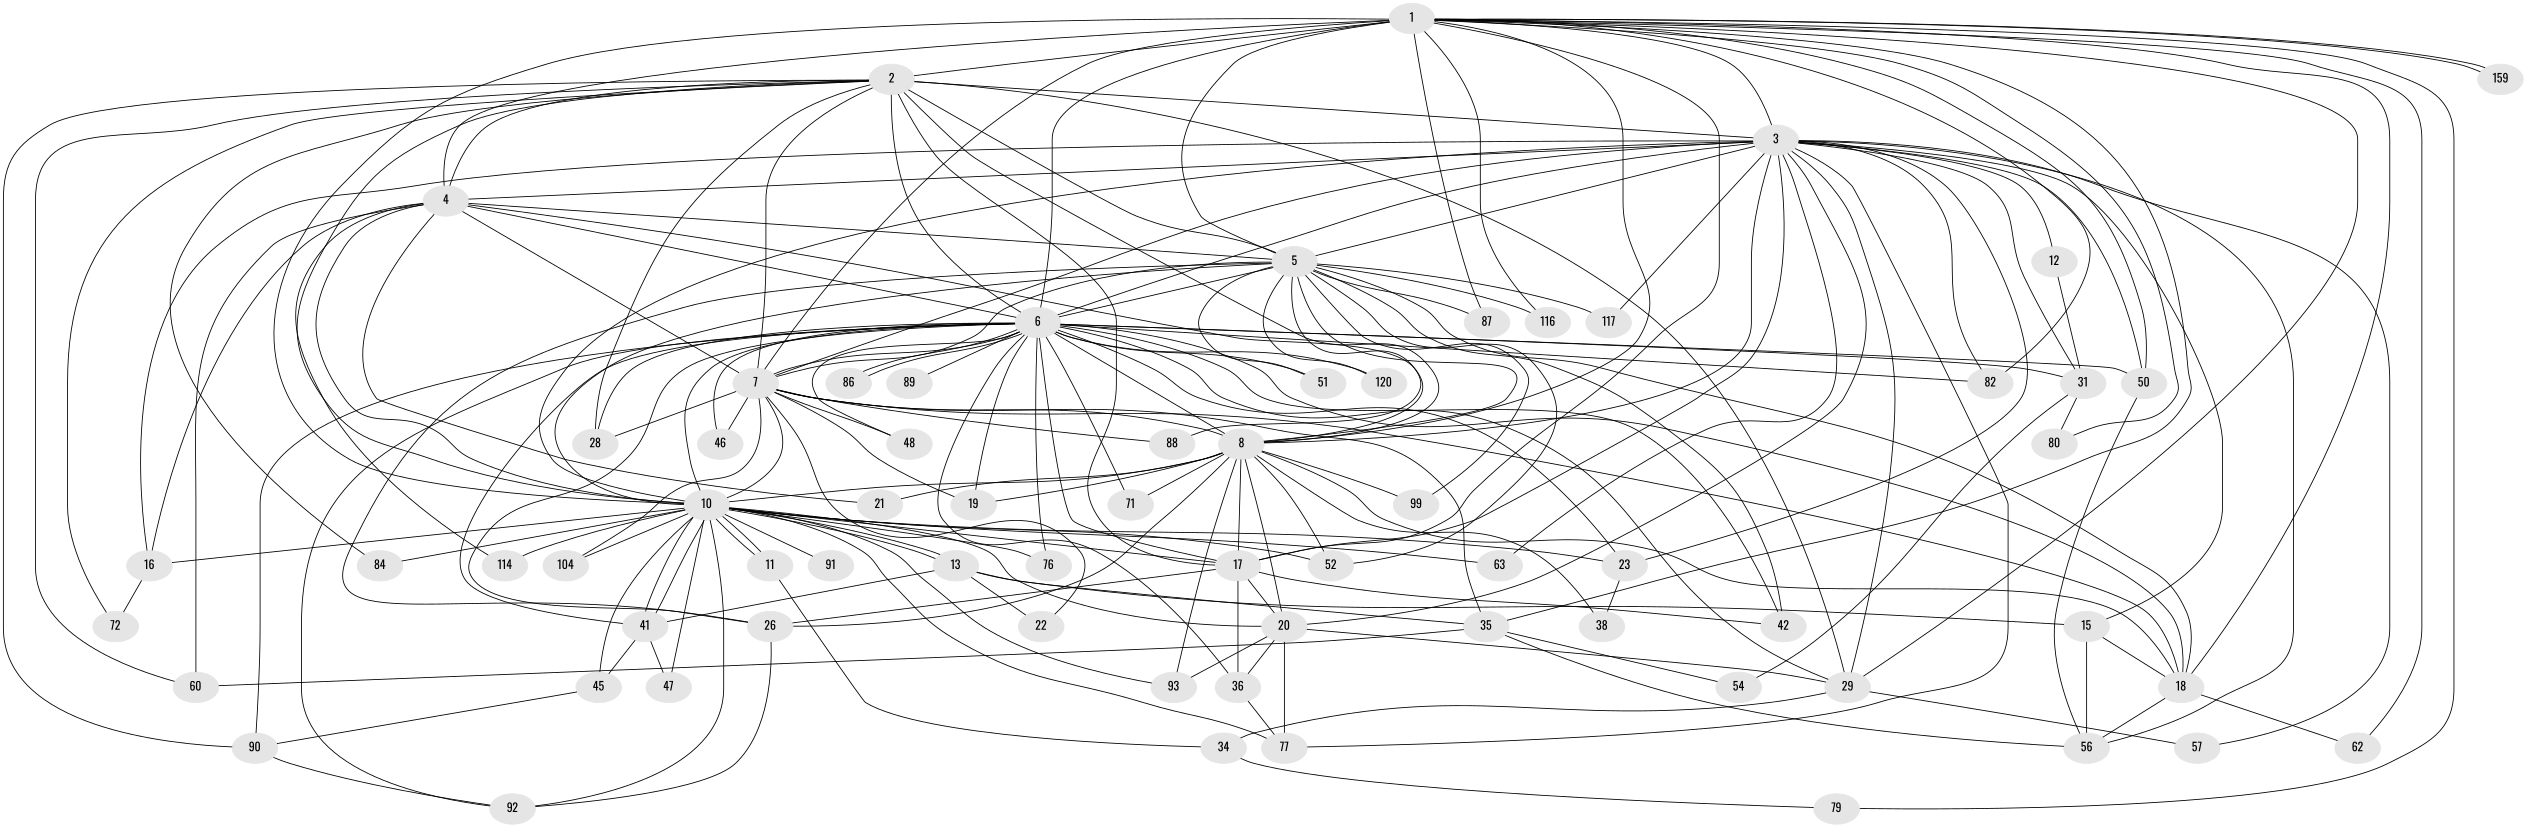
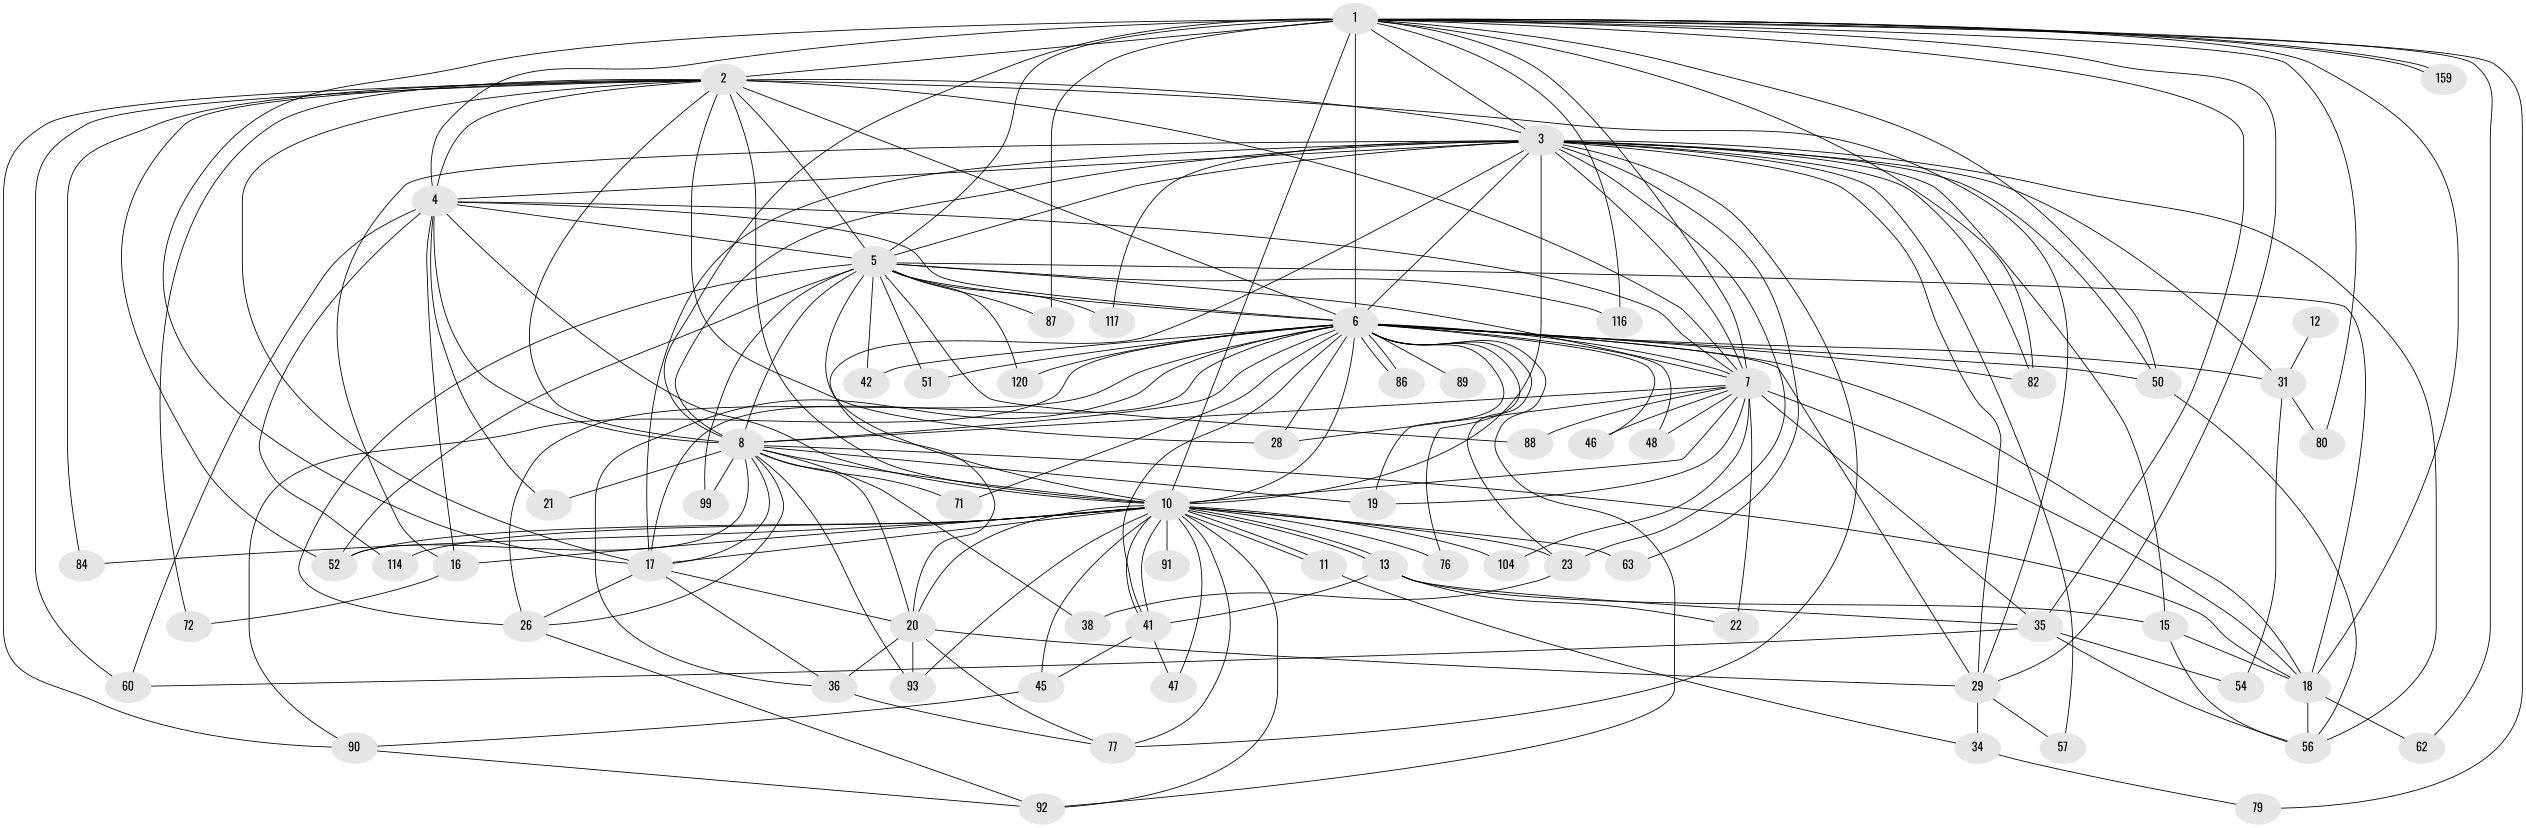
edge "2" -- "52": added
edge "3" -- "12": removed
edge "17" -- "42": removed
